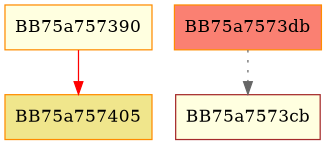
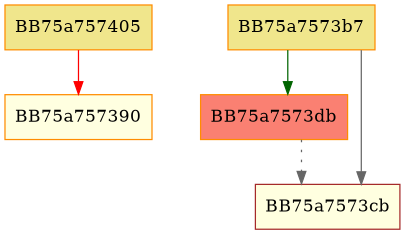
node "BB75a7573b7": added
edge "BB75a757390" -> "BB75a757405": reversed
